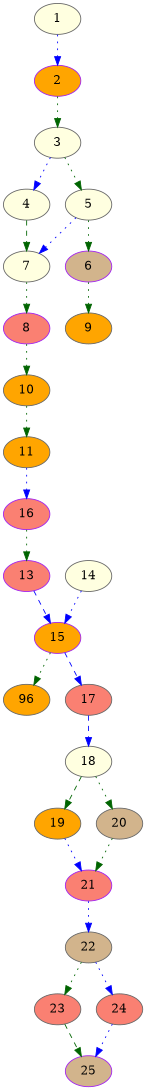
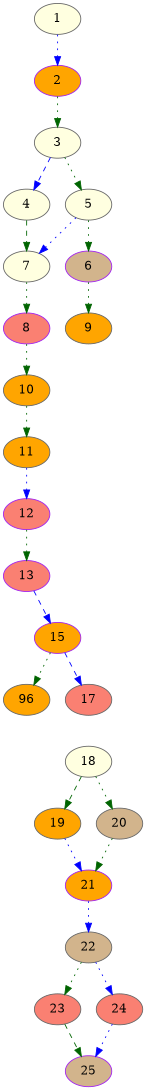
edge "3" -> "4": style dotted -> dashed
node "16": label "16" -> "12"
node "14": removed
edge "17" -> "18": removed
node "21": fillcolor salmon -> orange
